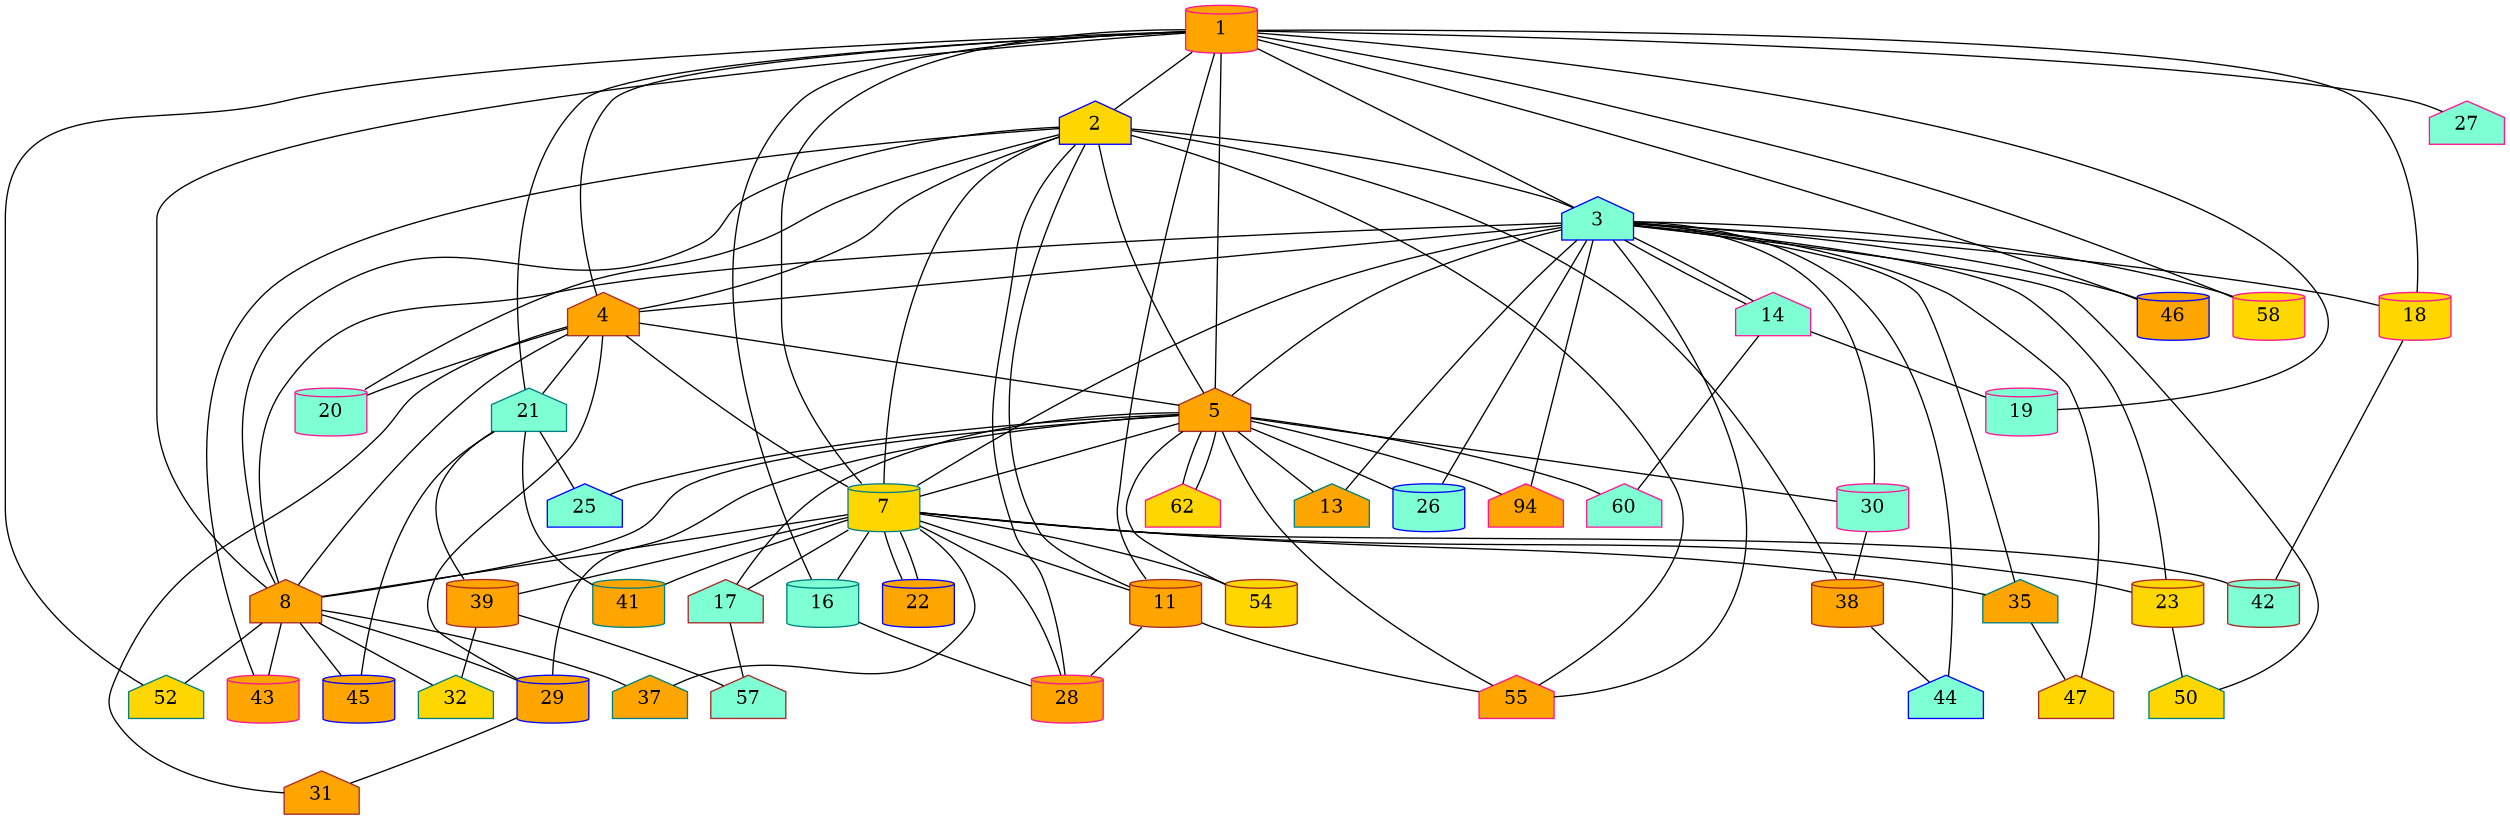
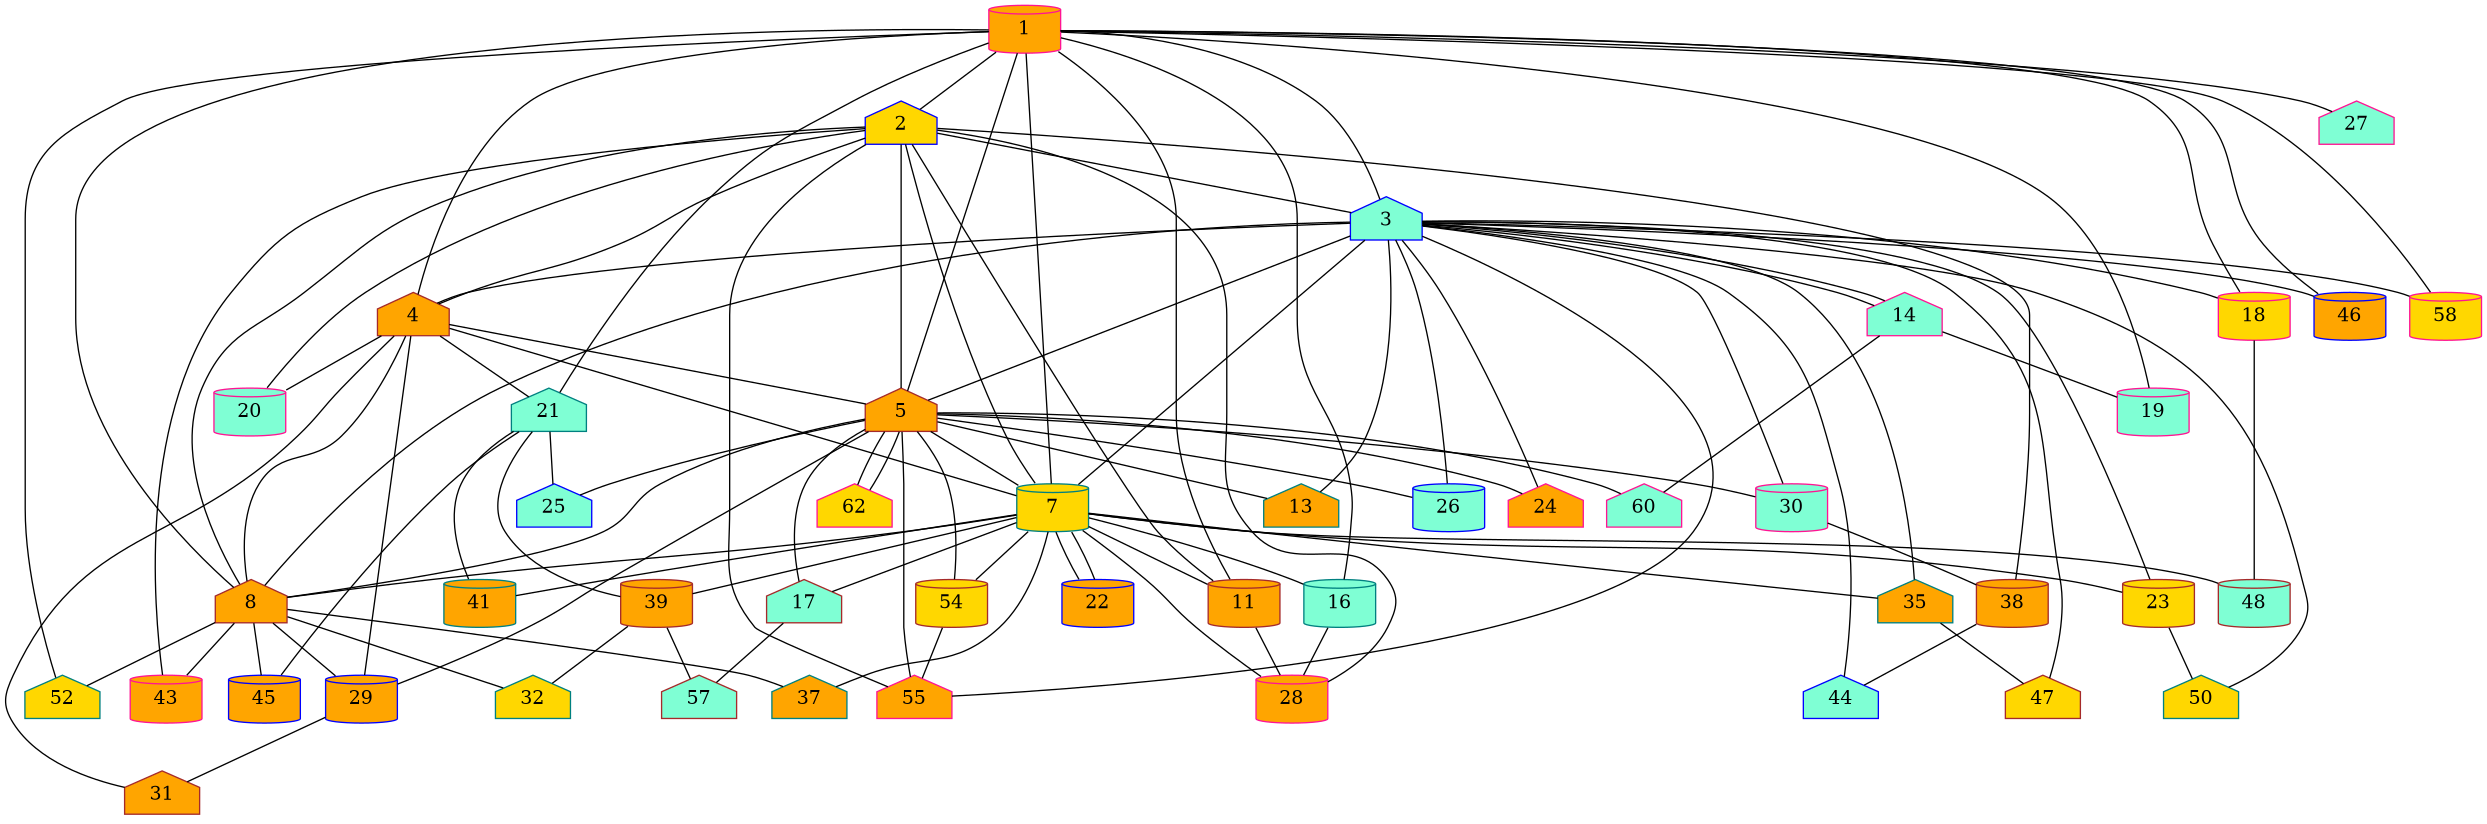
node "94": label "94" -> "24"
node "42": label "42" -> "48"
edge "11" -- "55": now "54" -- "55"
